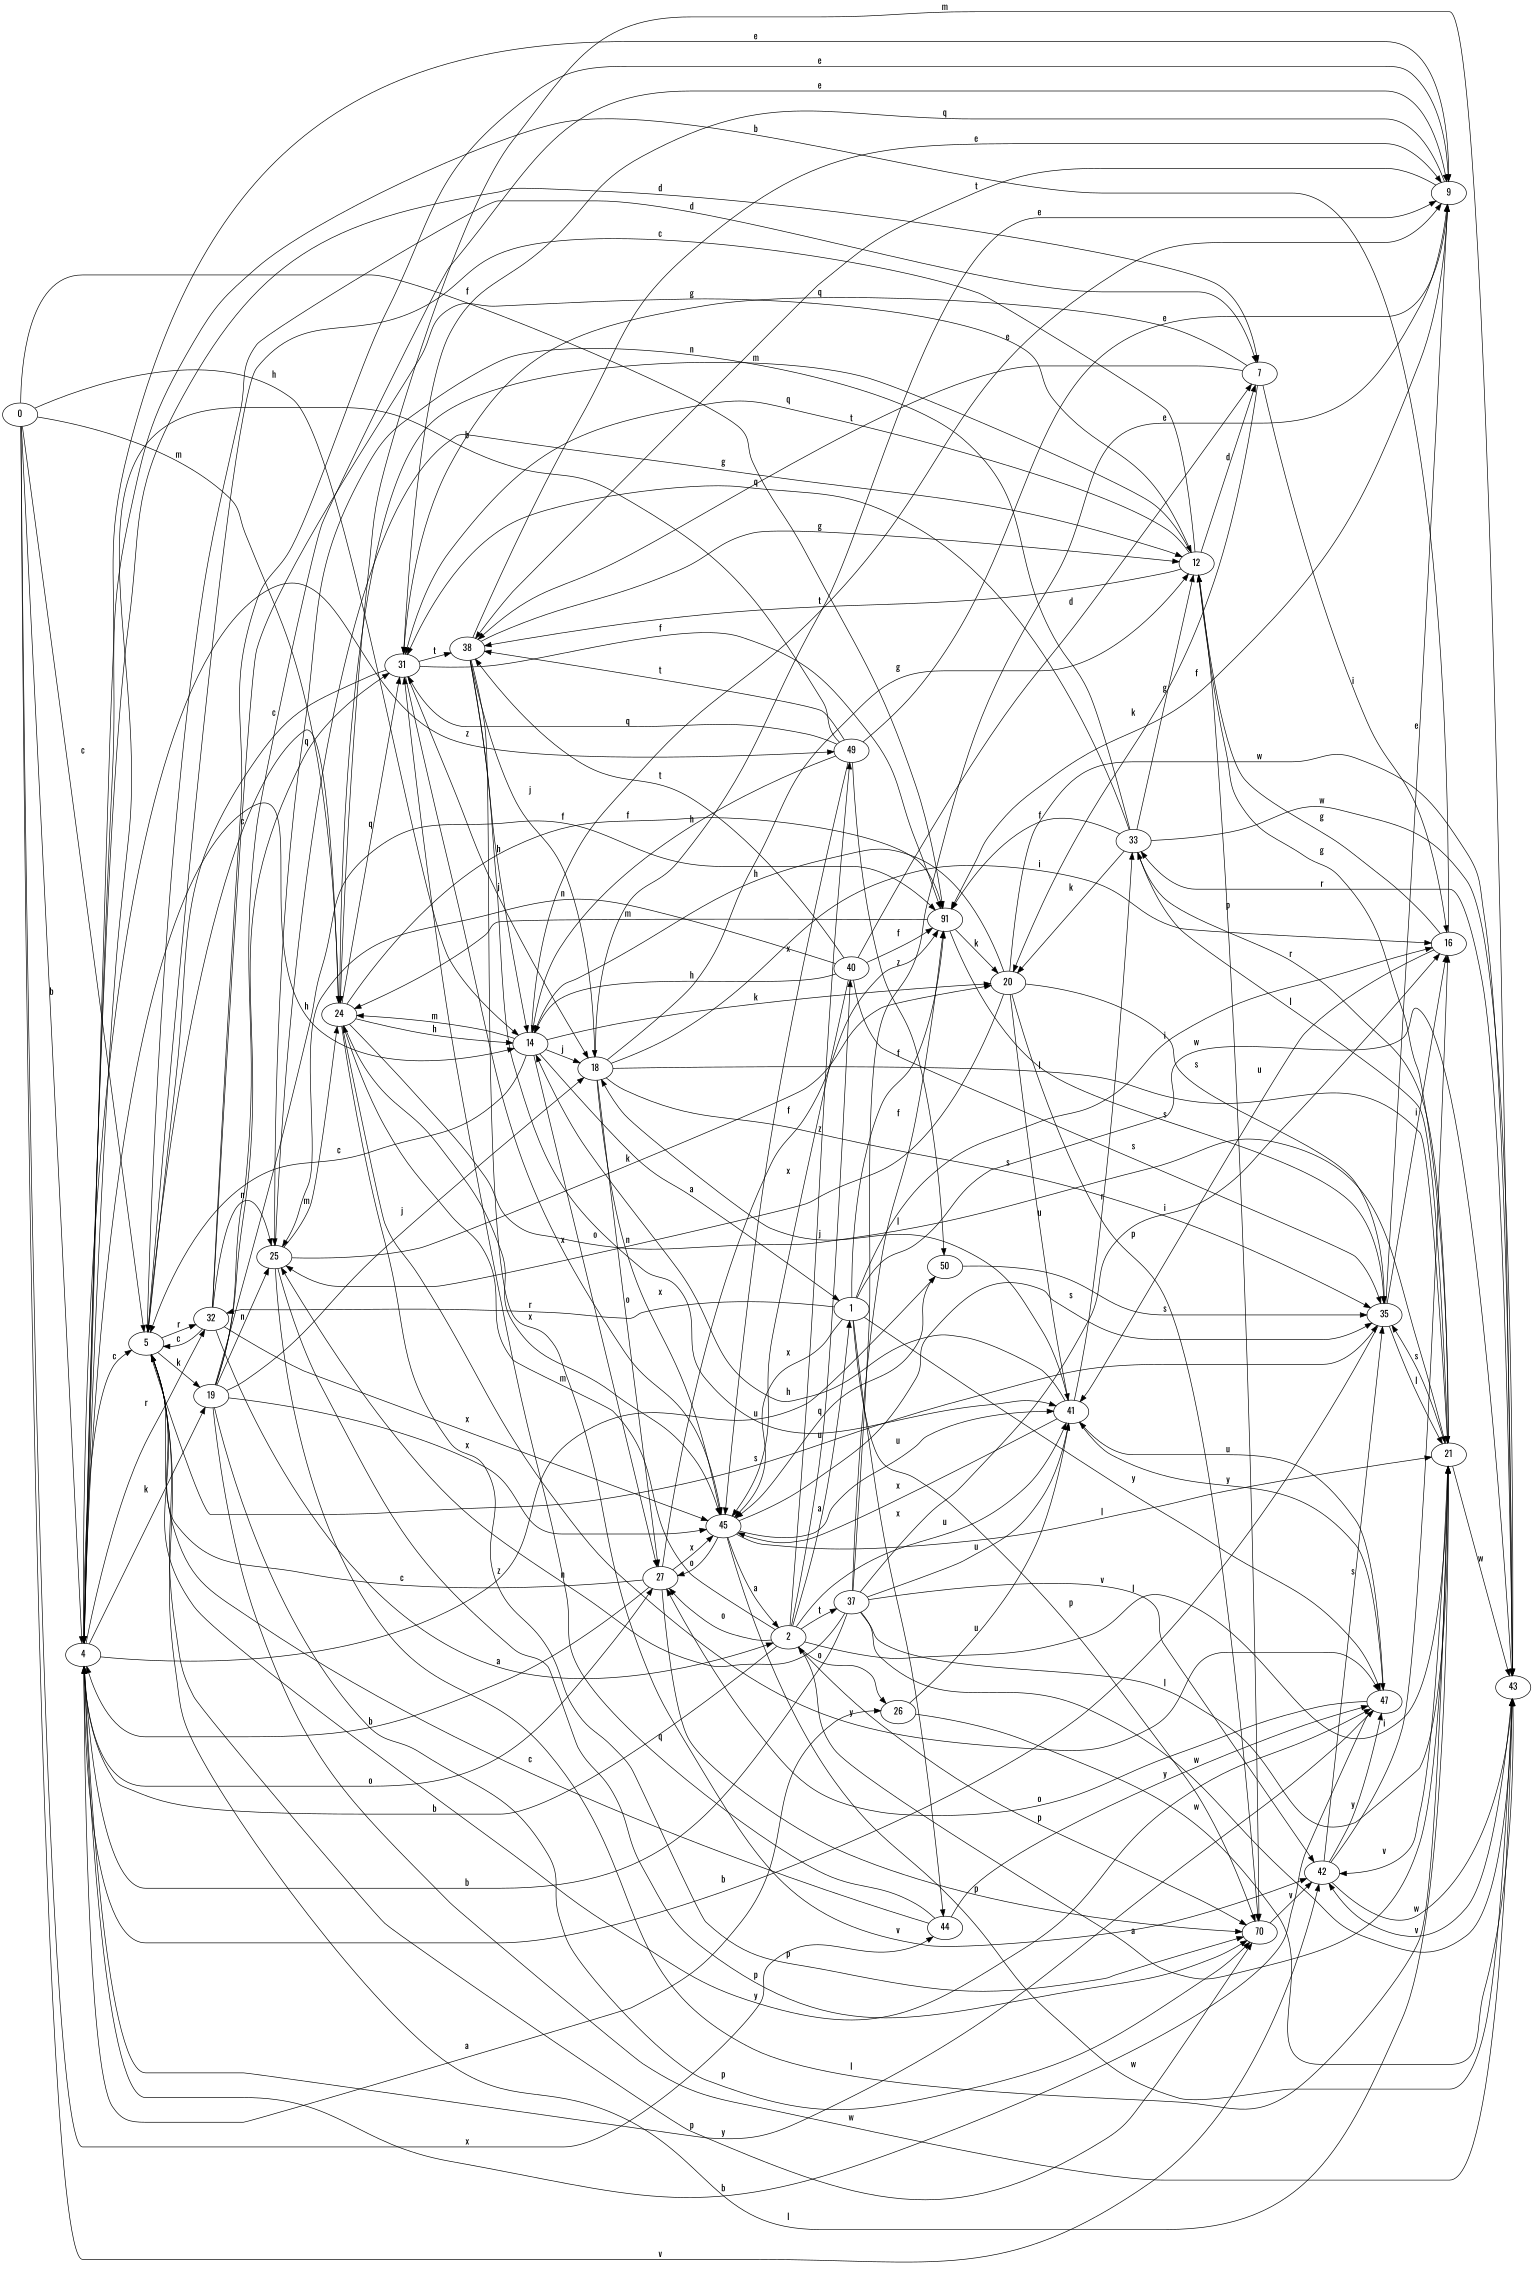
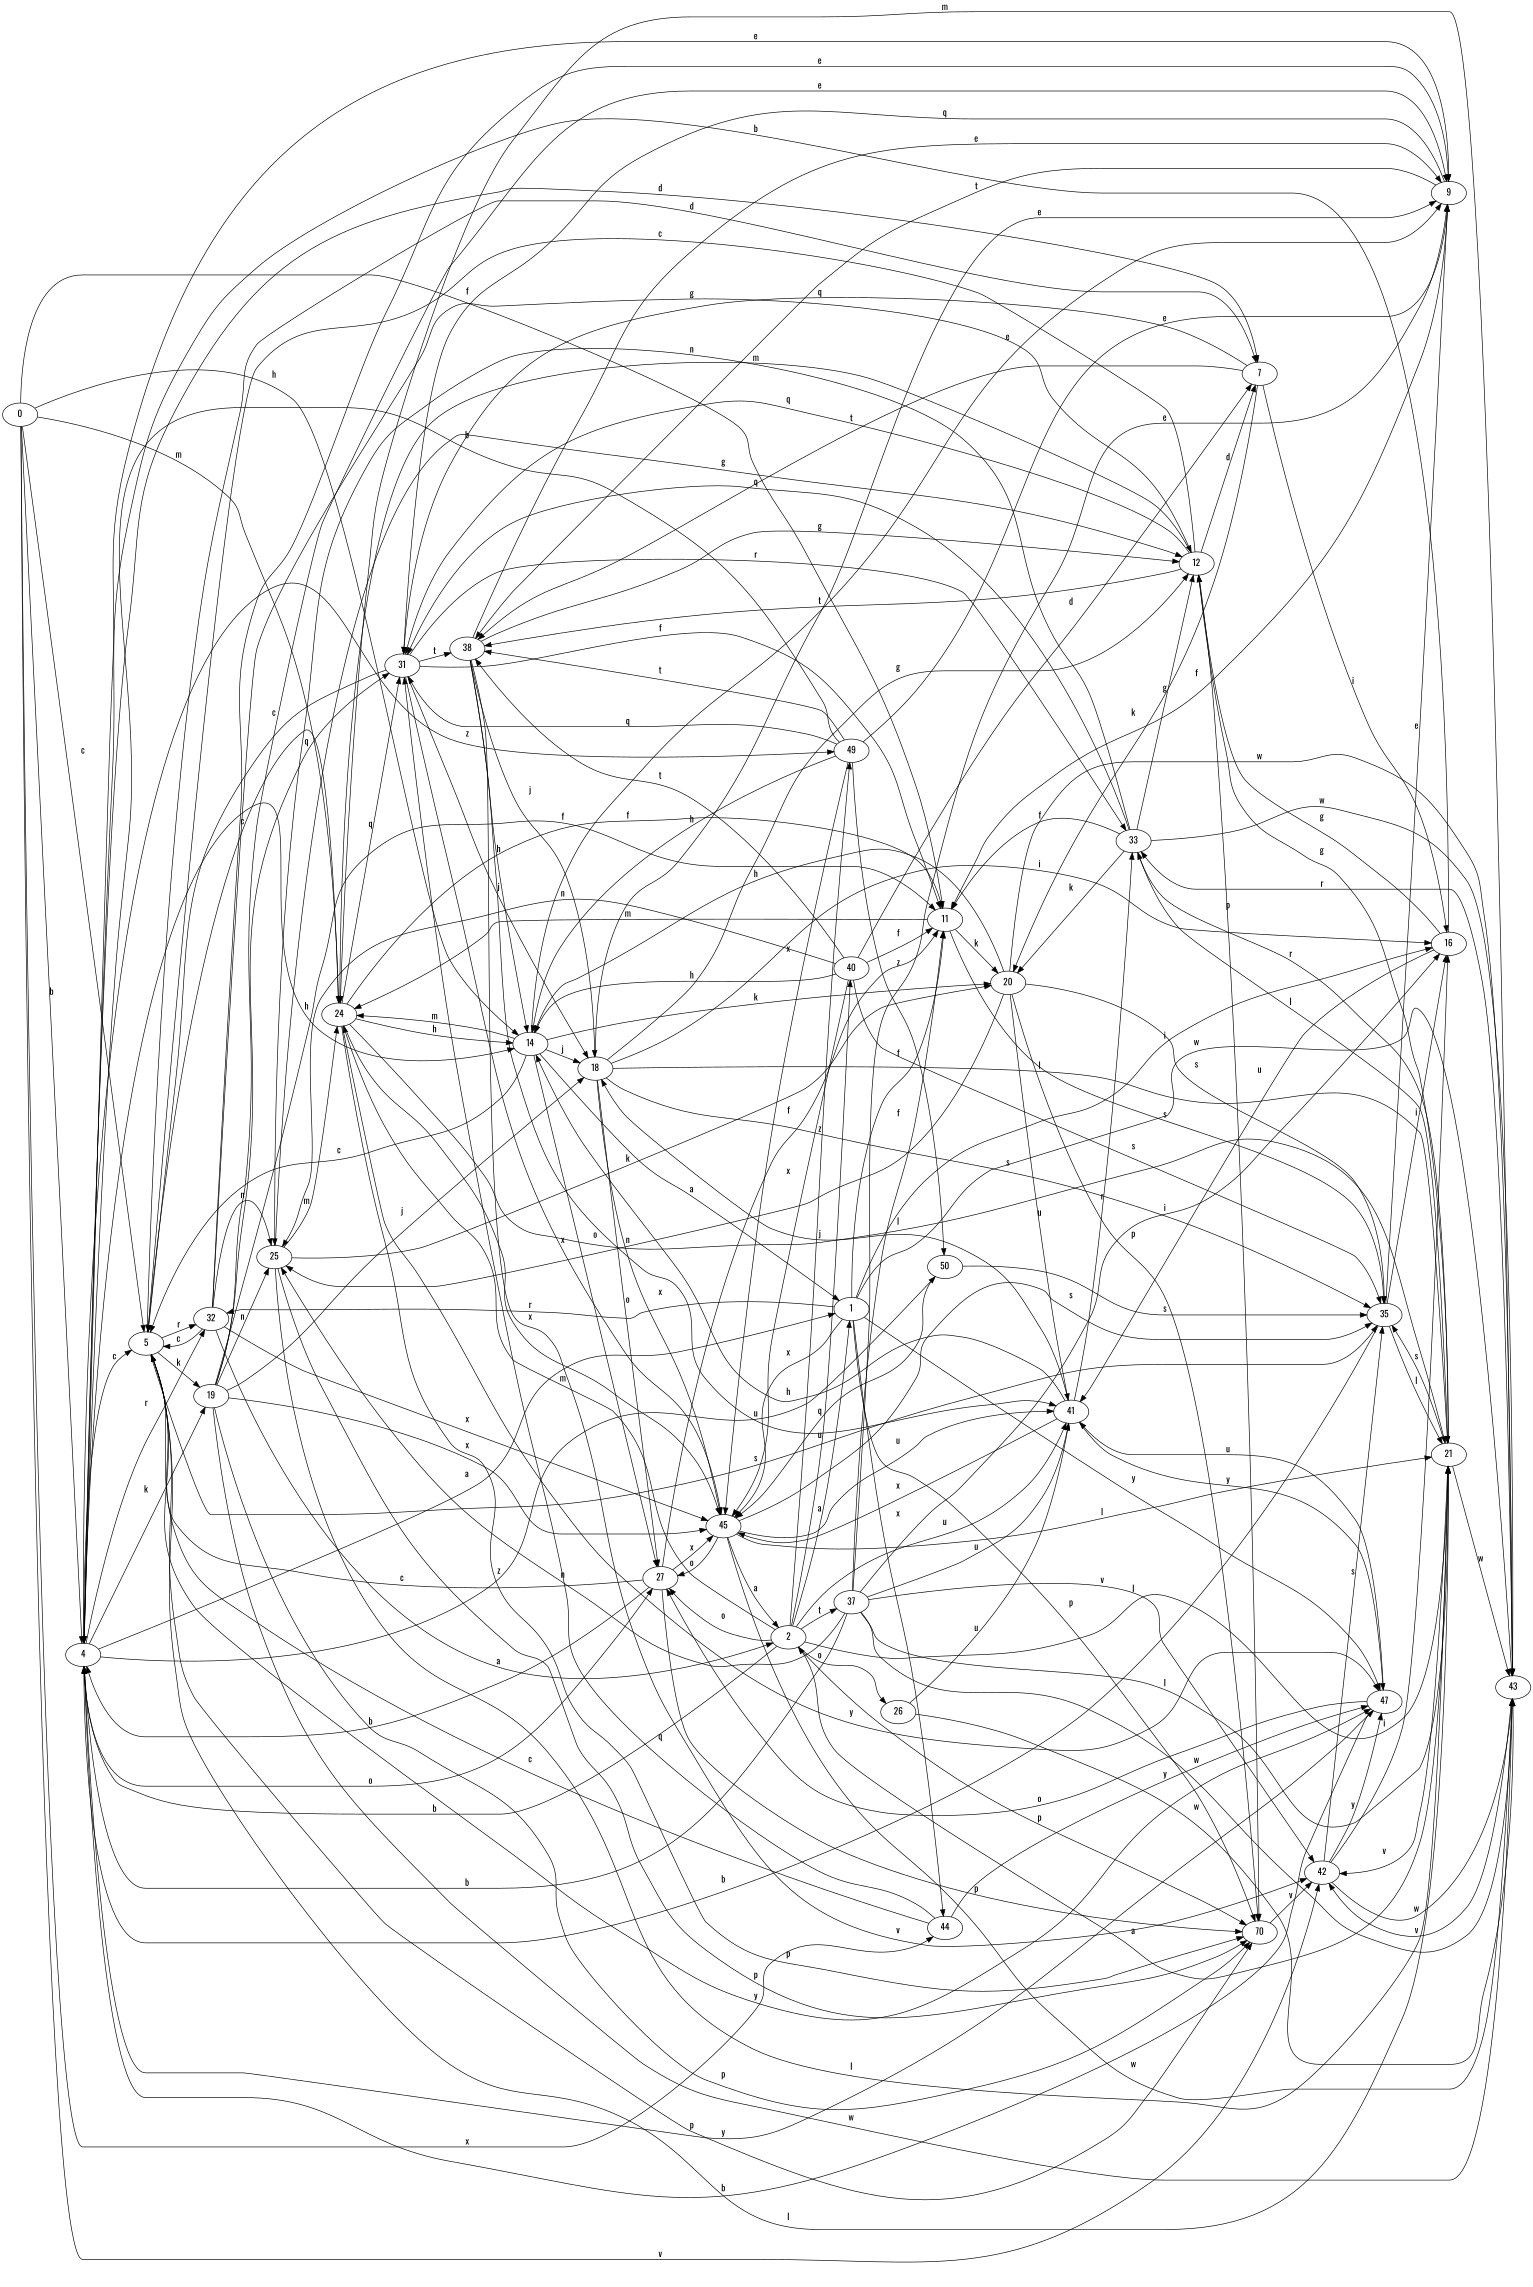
edge "31" -> "33": added, label "r"
node "91": label "91" -> "11"
edge "4" -> "26": now "4" -> "1"
